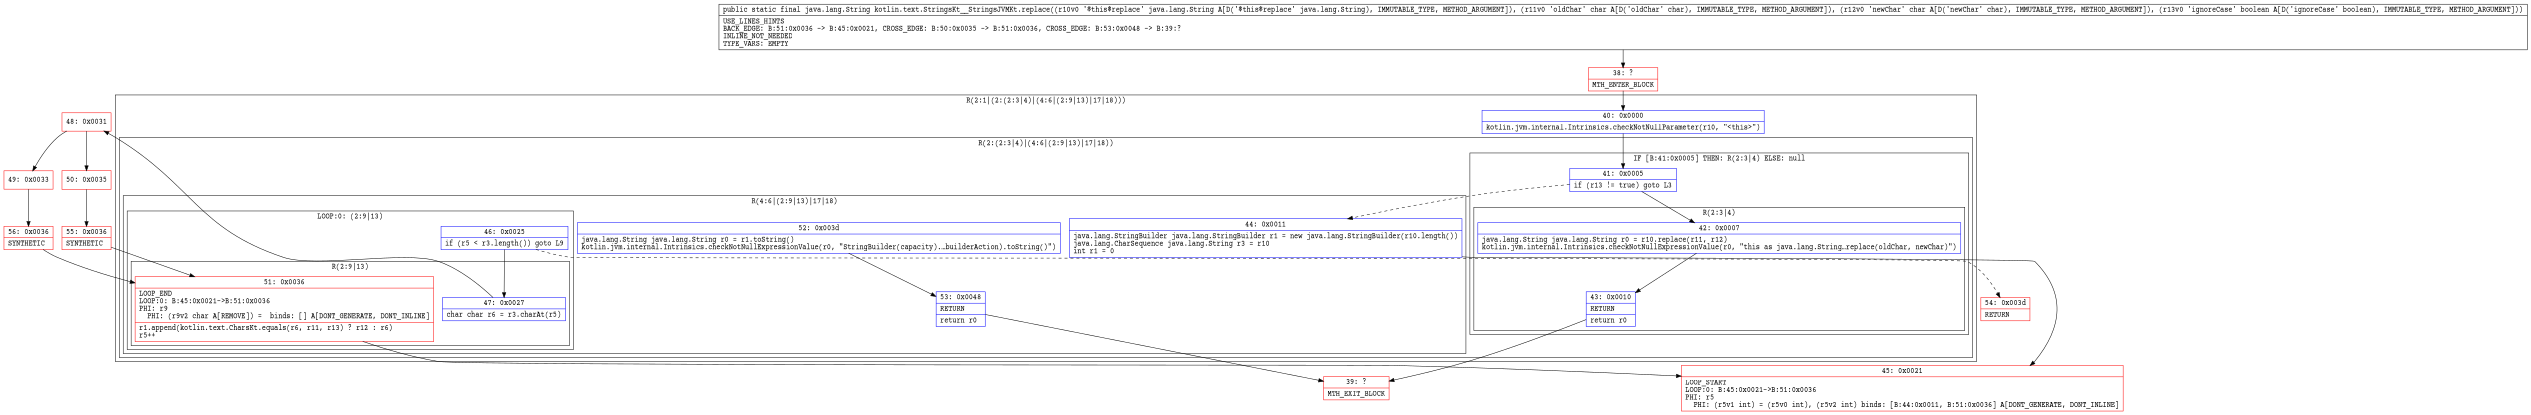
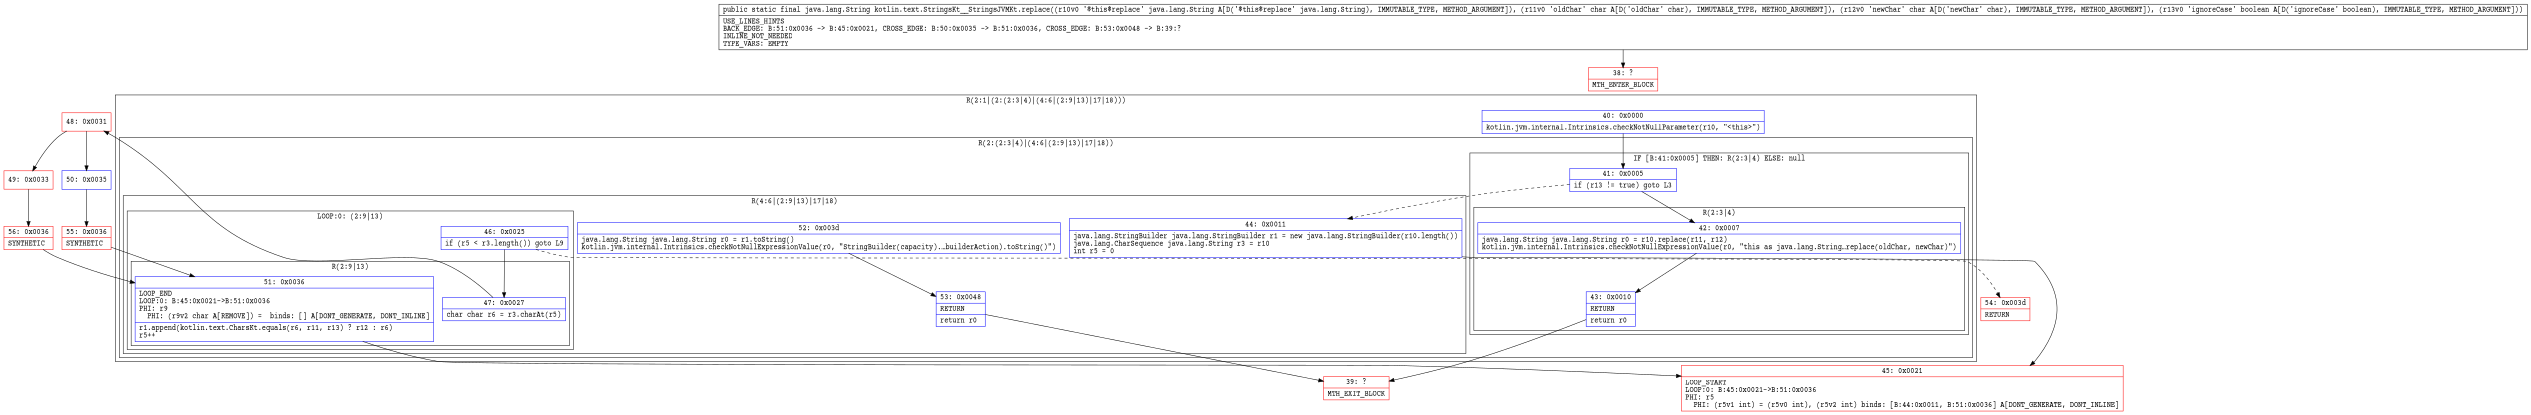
edge "38: ?" -> "40: 0x0000": removed
node "50: 0x0035": color red -> blue
node "44: 0x0011": text "int r1 = 0" -> "int r5 = 0"
node "51: 0x0036": color red -> blue
